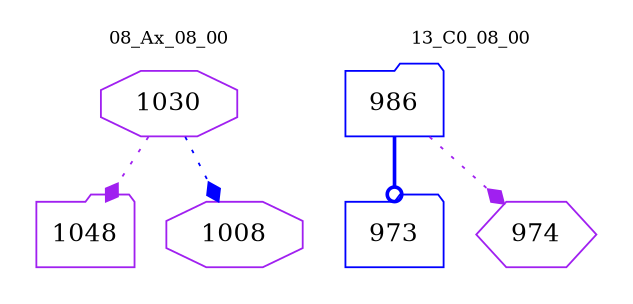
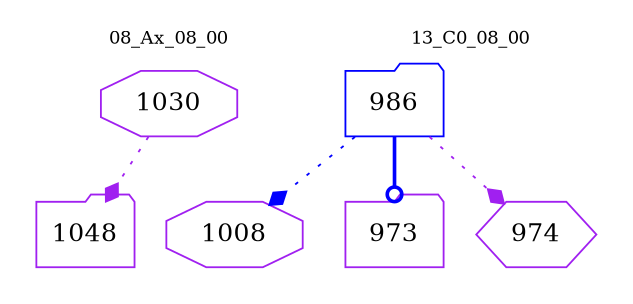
edge "1030" -> "1008": now "986" -> "1008"
node "973": color blue -> purple
